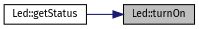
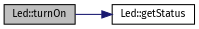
edge "Led::getStatus" -> "Led::turnOn": reversed
